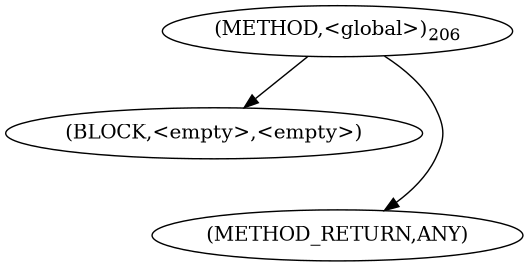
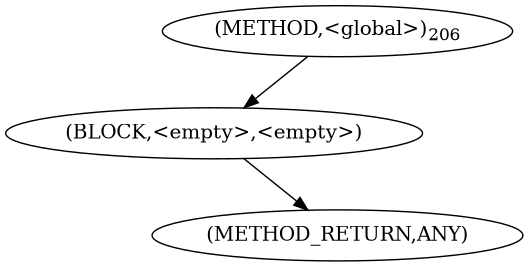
edge "(METHOD,<global>)" -> "(METHOD_RETURN,ANY)": now "(BLOCK,<empty>,<empty>)" -> "(METHOD_RETURN,ANY)"
